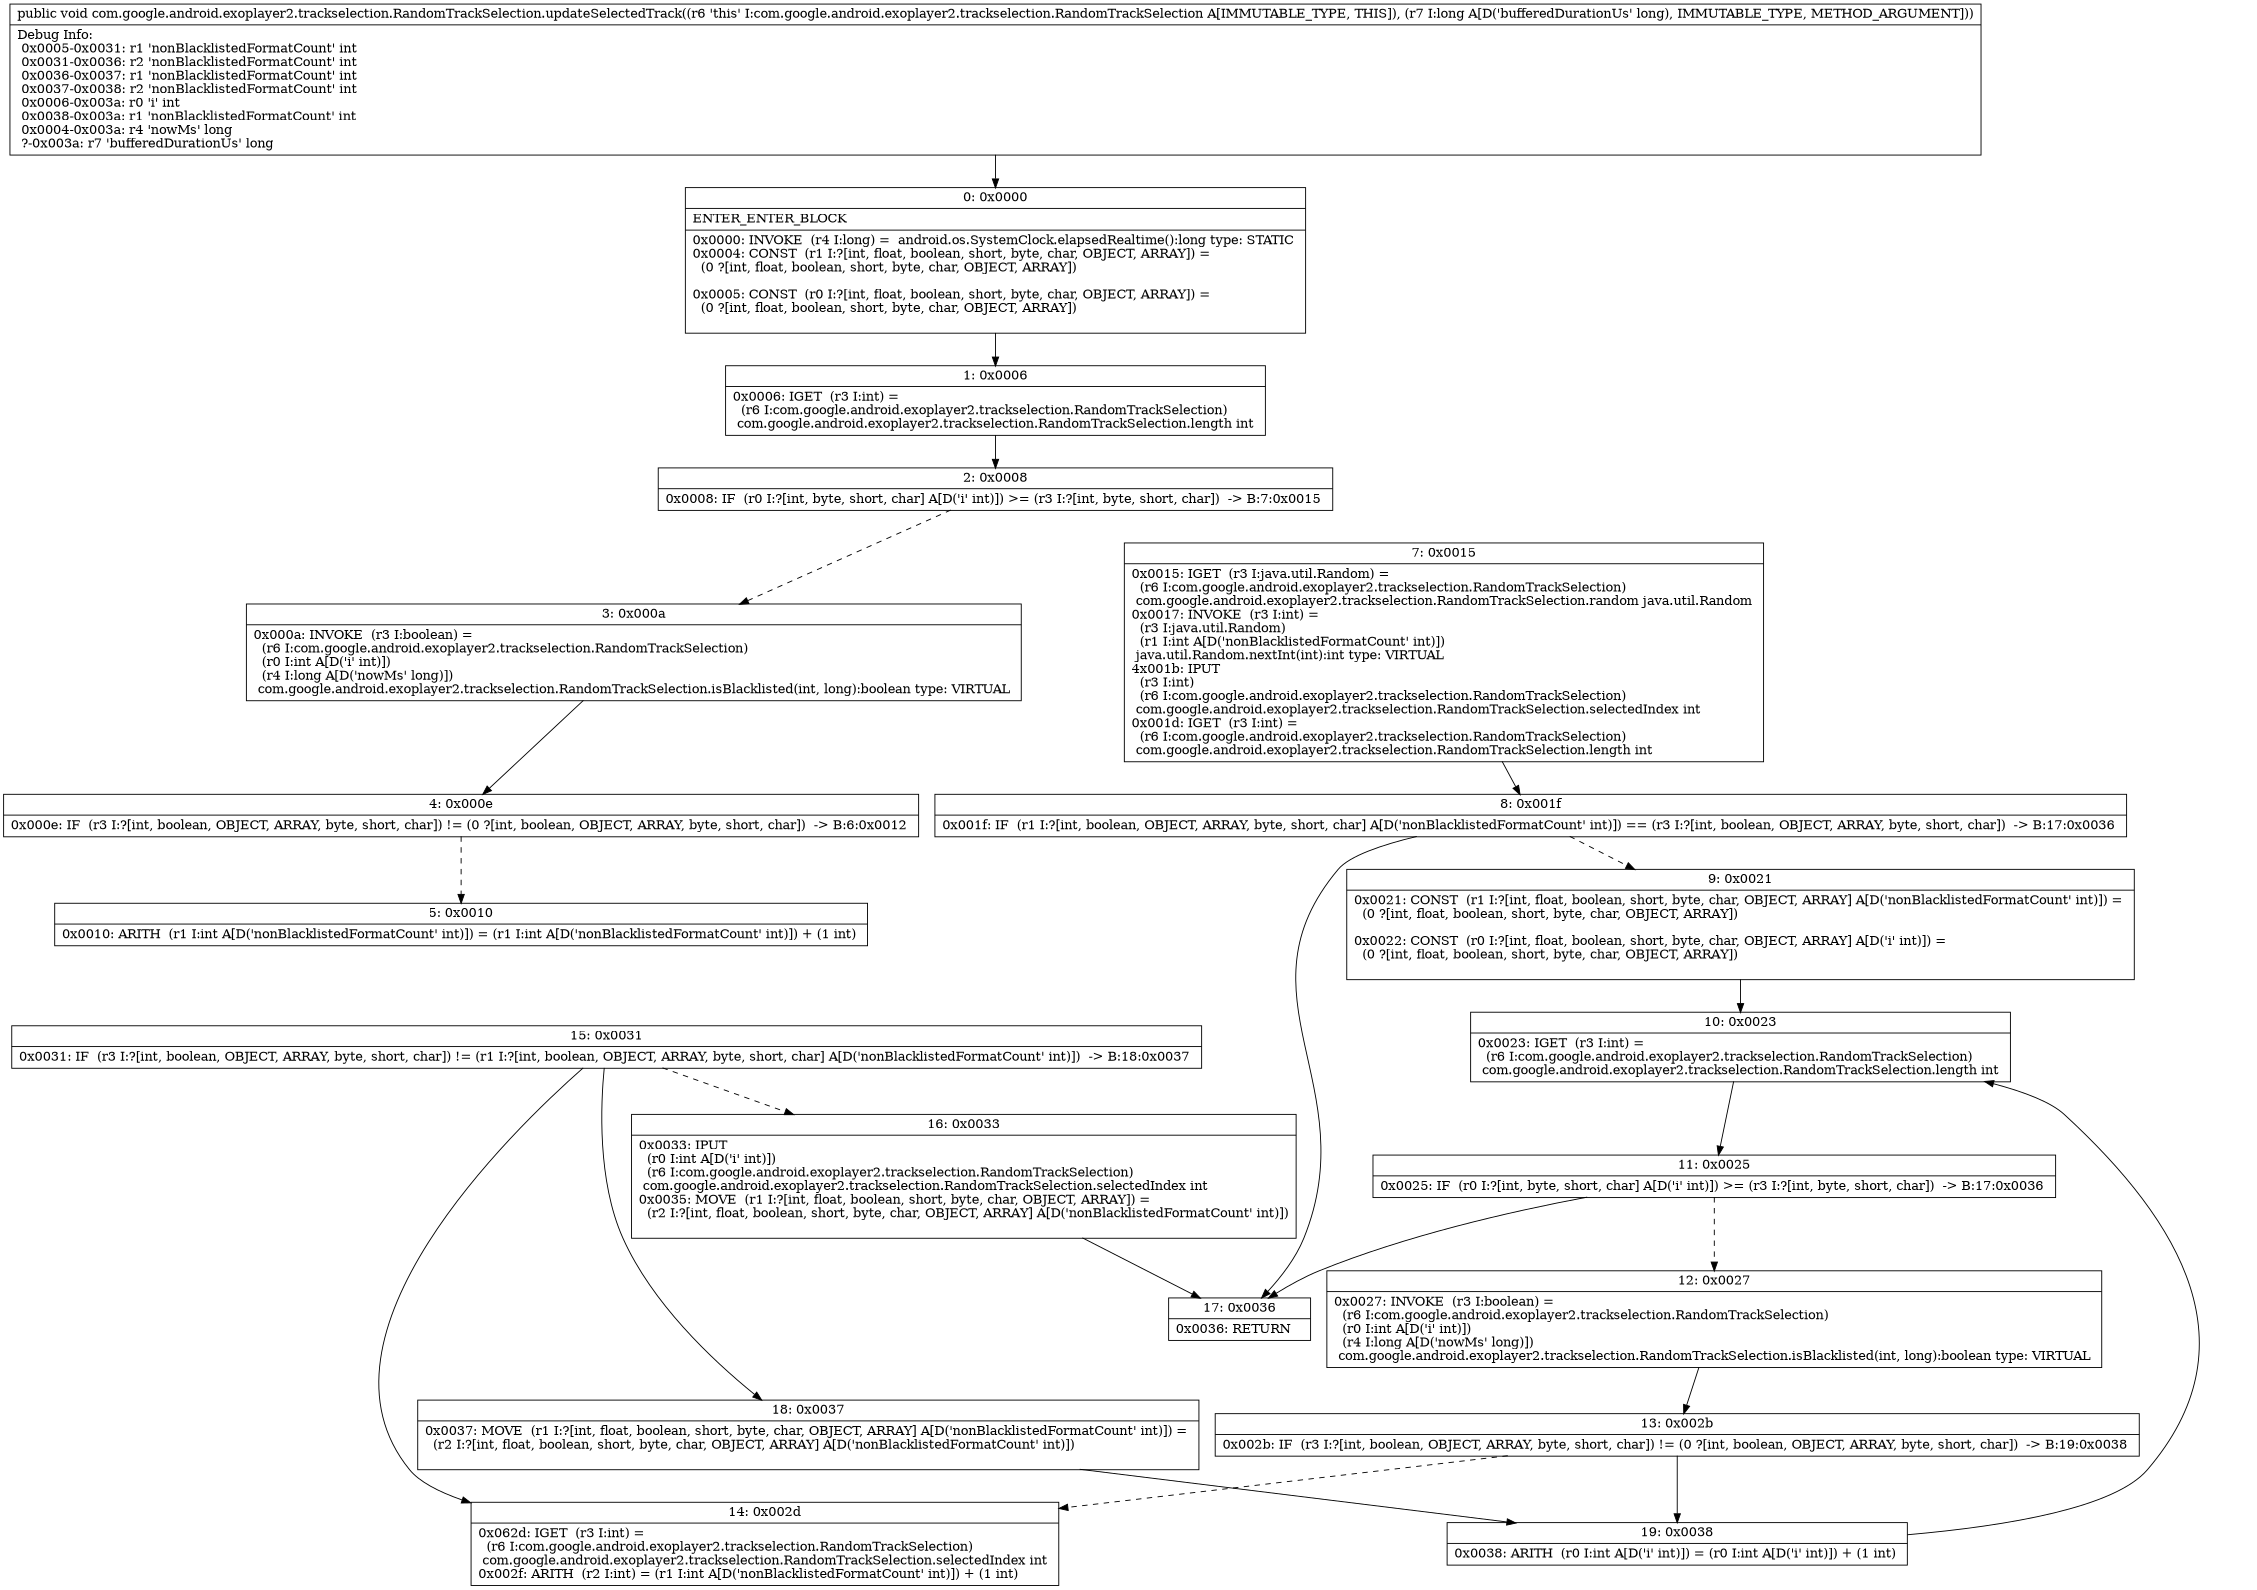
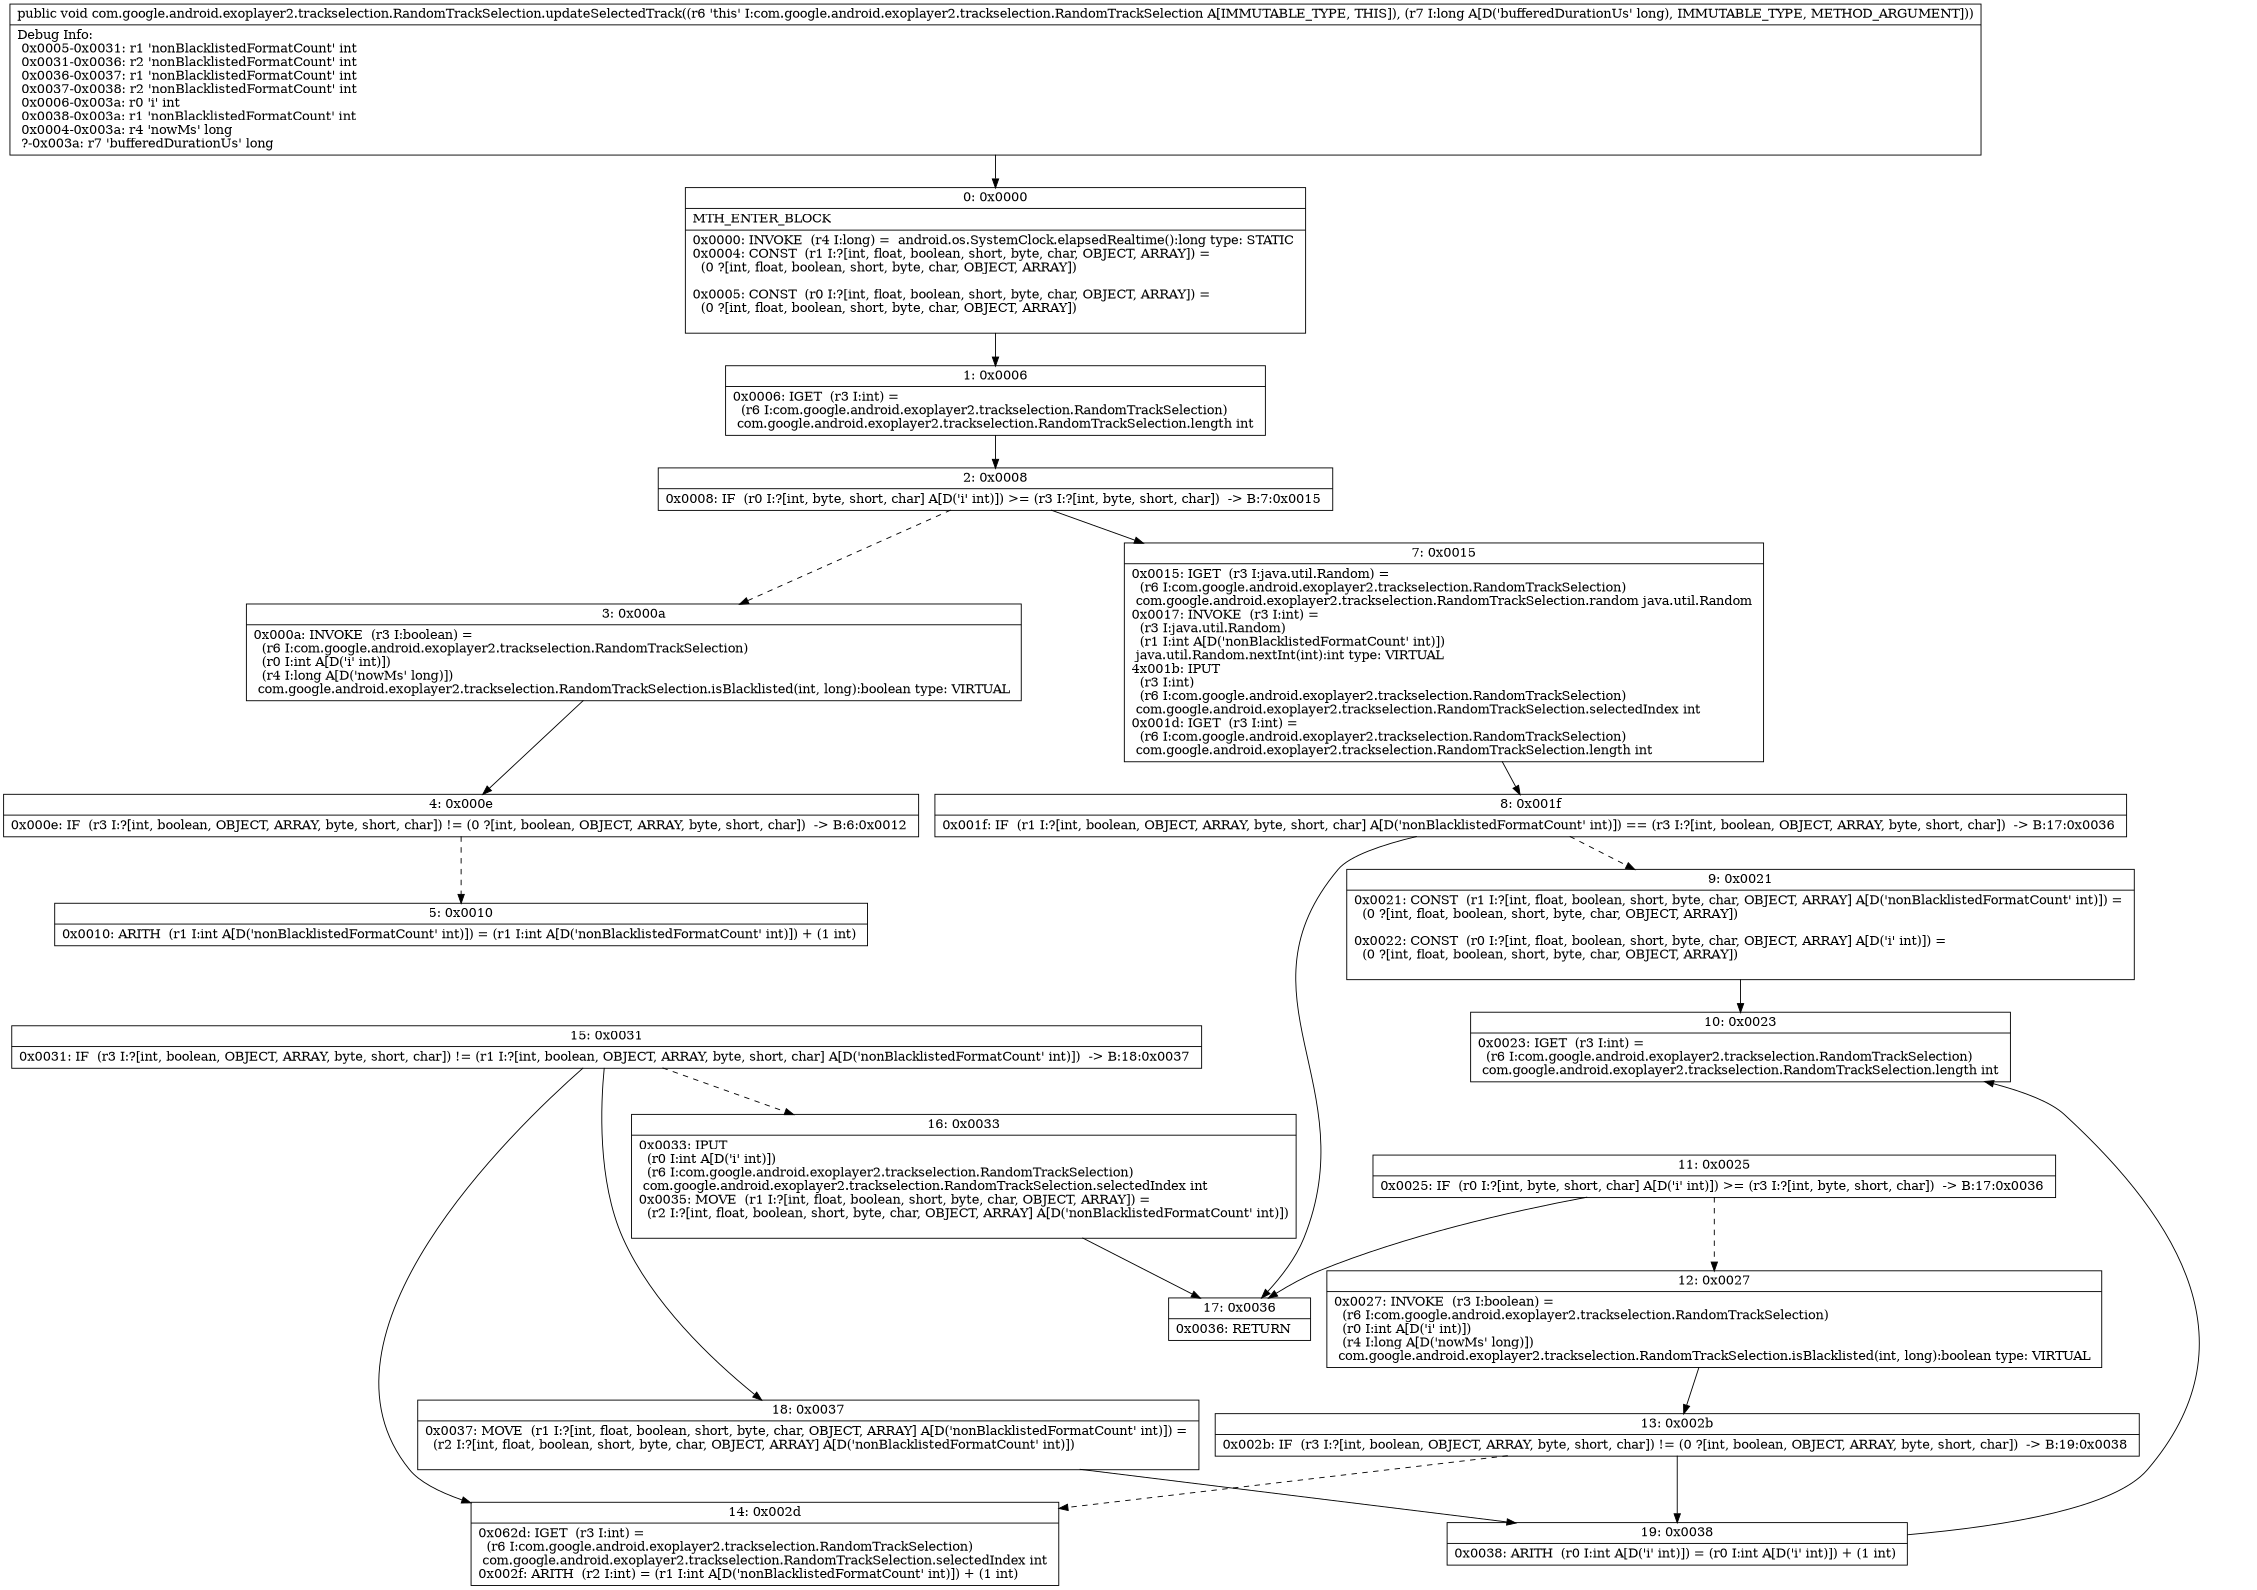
node "0: 0x0000": text "ENTER_ENTER_BLOCK" -> "MTH_ENTER_BLOCK"
edge "2: 0x0008" -> "7: 0x0015": added
edge "10: 0x0023" -> "11: 0x0025": removed
